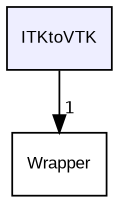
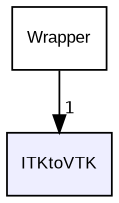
edge "ITKtoVTK" -> "Wrapper": reversed
